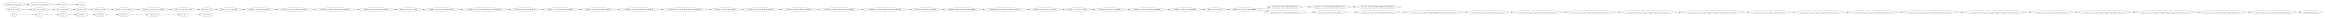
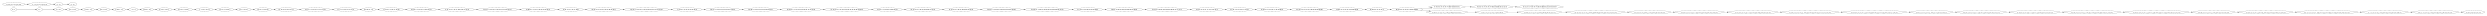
node "9, 9: 0 1 4 5 6 7": added
